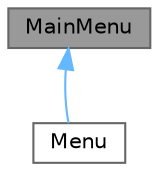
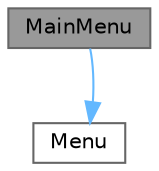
edge "Menu" -> "MainMenu": reversed
